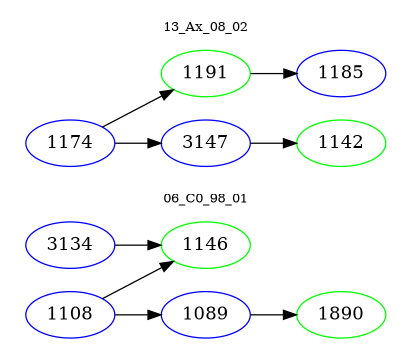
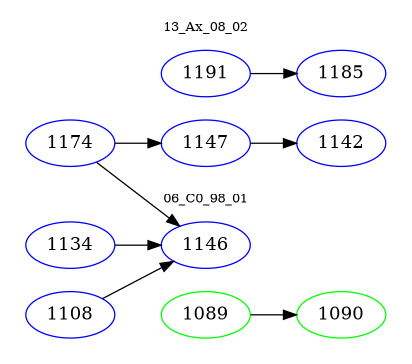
node "1191": color green -> blue
edge "1174" -> "1191": now "1174" -> "1146"
node "3147": label "3147" -> "1147"
node "1142": color green -> blue
node "3134": label "3134" -> "1134"
node "1146": color green -> blue
edge "1108" -> "1089": removed
node "1089": color blue -> green
node "1890": label "1890" -> "1090"
